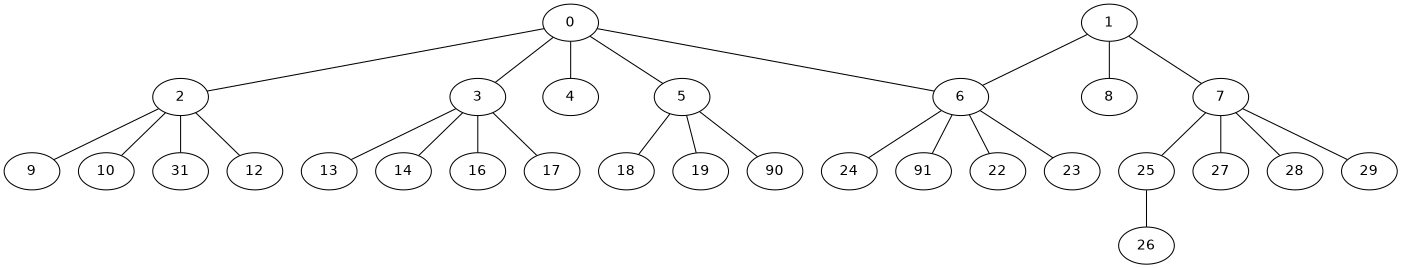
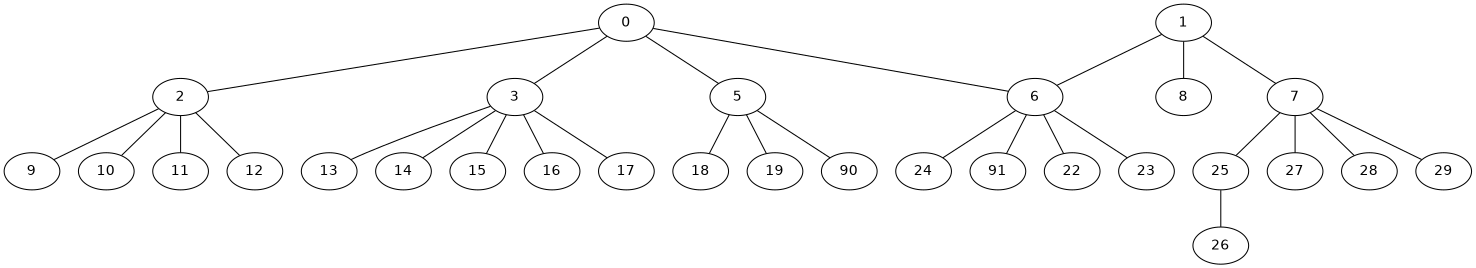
node "4": removed
node "31": label "31" -> "11"
node "15": added
